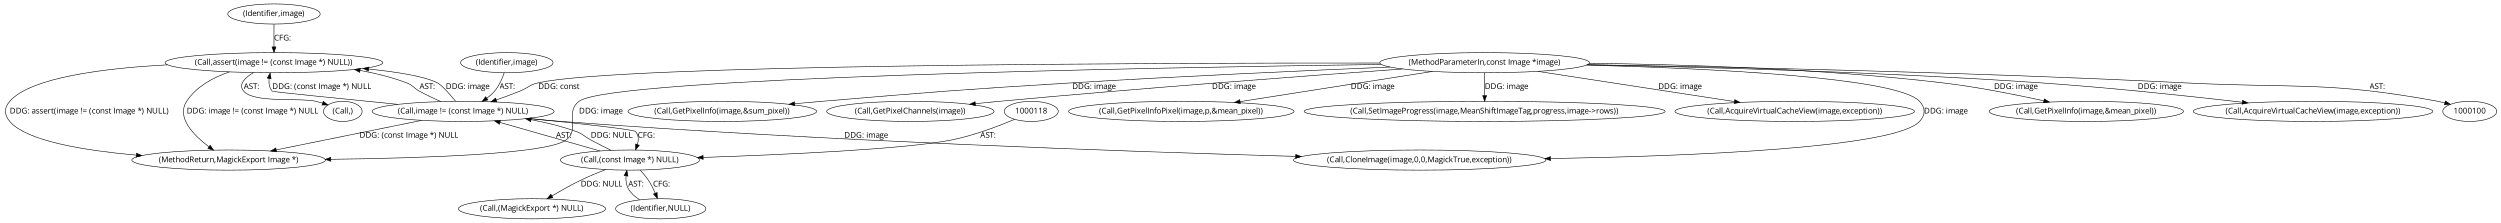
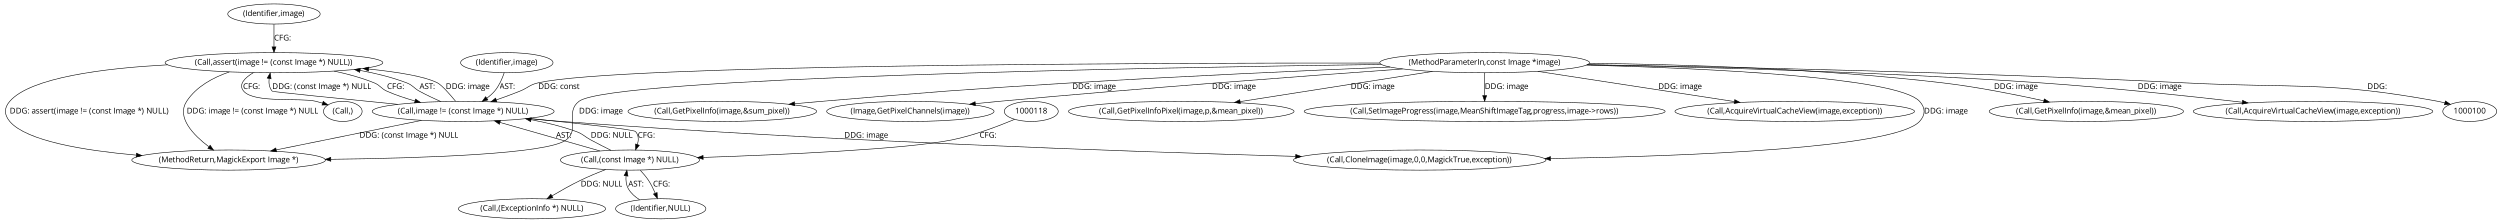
edge "(Call,assert(image != (const Image *) NULL))" -> "(Call,image != (const Image *) NULL)": added, label "CFG:"
edge "(Call,assert(image != (const Image *) NULL))" -> "(Call,)": label "AST: " -> "CFG: "
edge "(MethodParameterIn,const Image *image)" -> "1000100": label "AST: " -> "DDG: "
node "(Call,GetPixelChannels(image))": label "(Call,GetPixelChannels(image))" -> "(Image,GetPixelChannels(image))"
edge "1000118" -> "(Call,(const Image *) NULL)": label "AST: " -> "CFG: "
node "(Call,(MagickExport *) NULL)": label "(Call,(MagickExport *) NULL)" -> "(Call,(ExceptionInfo *) NULL)"
